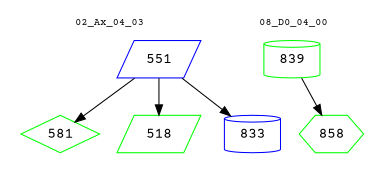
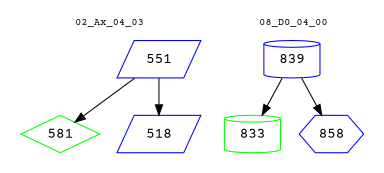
node "839": color green -> blue
edge "551" -> "833": now "839" -> "833"
node "518": color green -> blue
node "833": color blue -> green
node "858": color green -> blue
